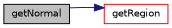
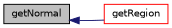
edge "getNormal" -> "getRegion": reversed
